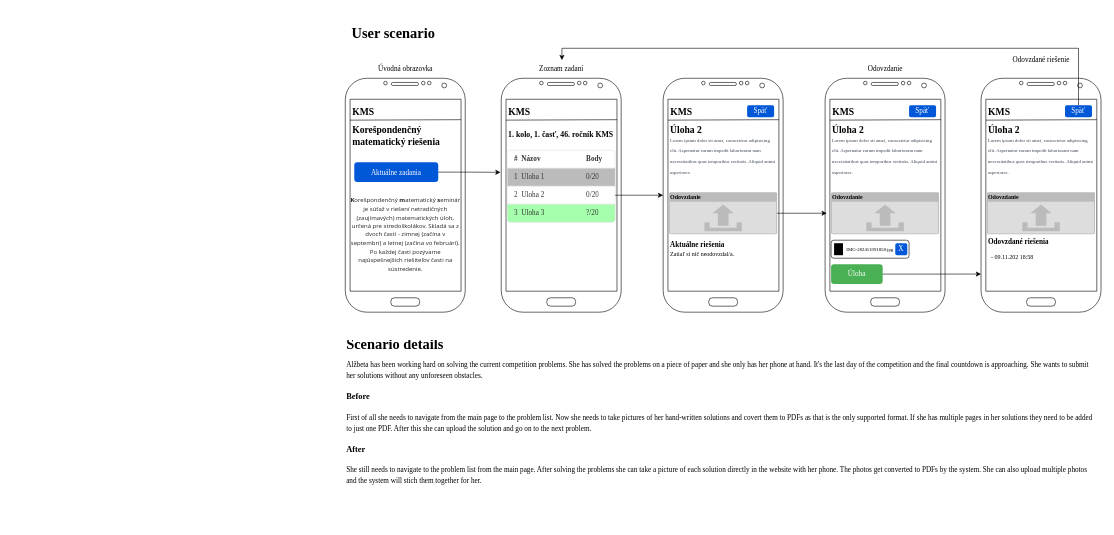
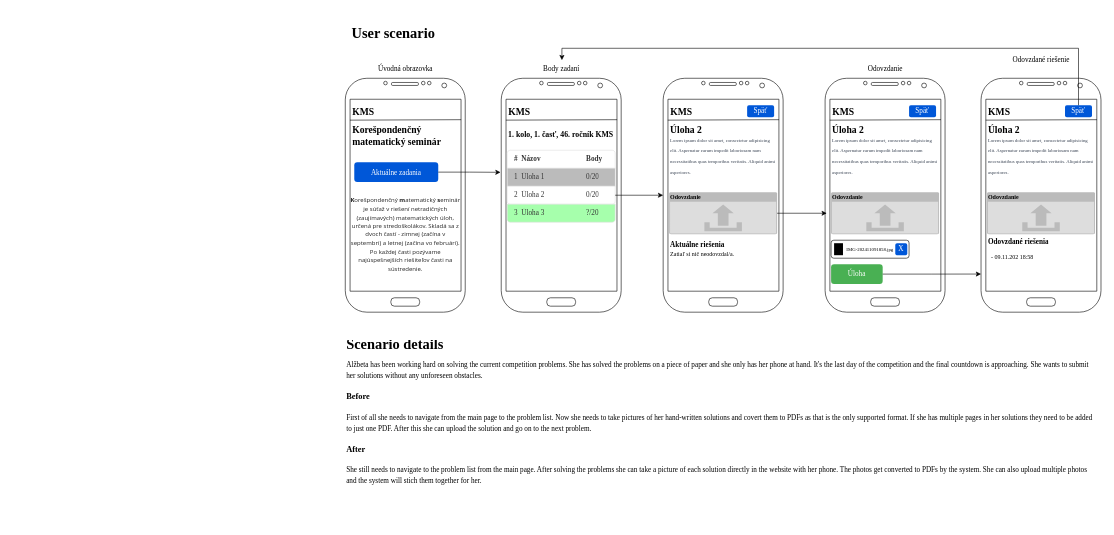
node "Zoznam zadaní": label "Zoznam zadaní" -> "Body zadaní"
node "Korešpondenčný matematický riešenia": label "Korešpondenčný matematický riešenia" -> "Korešpondenčný matematický seminár"
